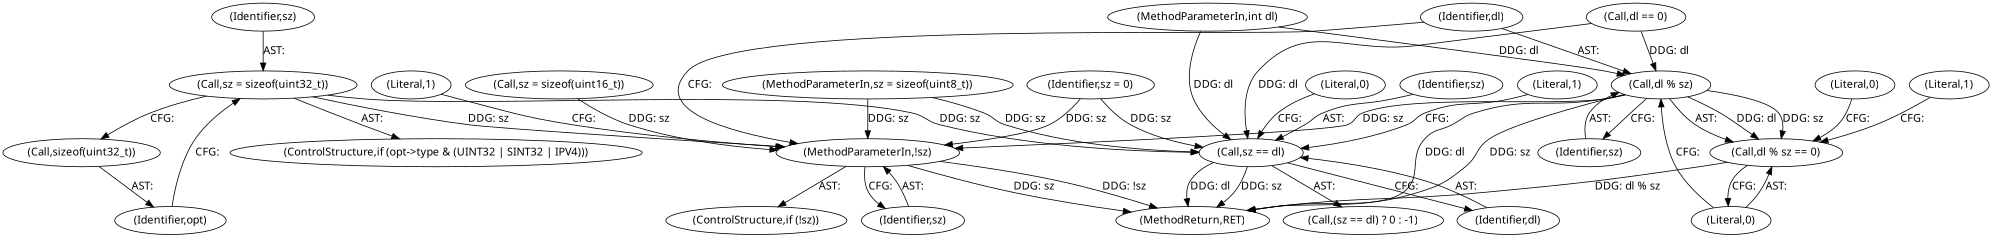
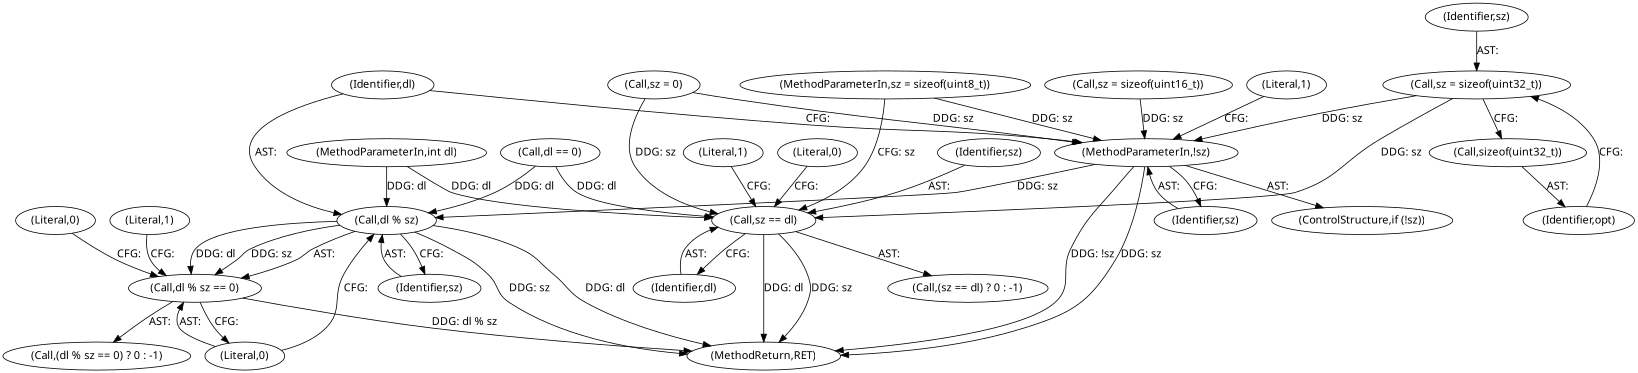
node "(Identifier,sz = 0)": label "(Identifier,sz = 0)" -> "(Call,sz = 0)"
edge "(MethodParameterIn,sz = sizeof(uint8_t))" -> "(Call,sz == dl)": label "DDG: sz" -> "CFG: sz"
edge "(Call,dl % sz)" -> "(MethodParameterIn,!sz)": reversed
node "(ControlStructure,if (opt->type & (UINT32 | SINT32 | IPV4)))": removed
node "(Call,(dl % sz == 0) ? 0 : -1)": added
